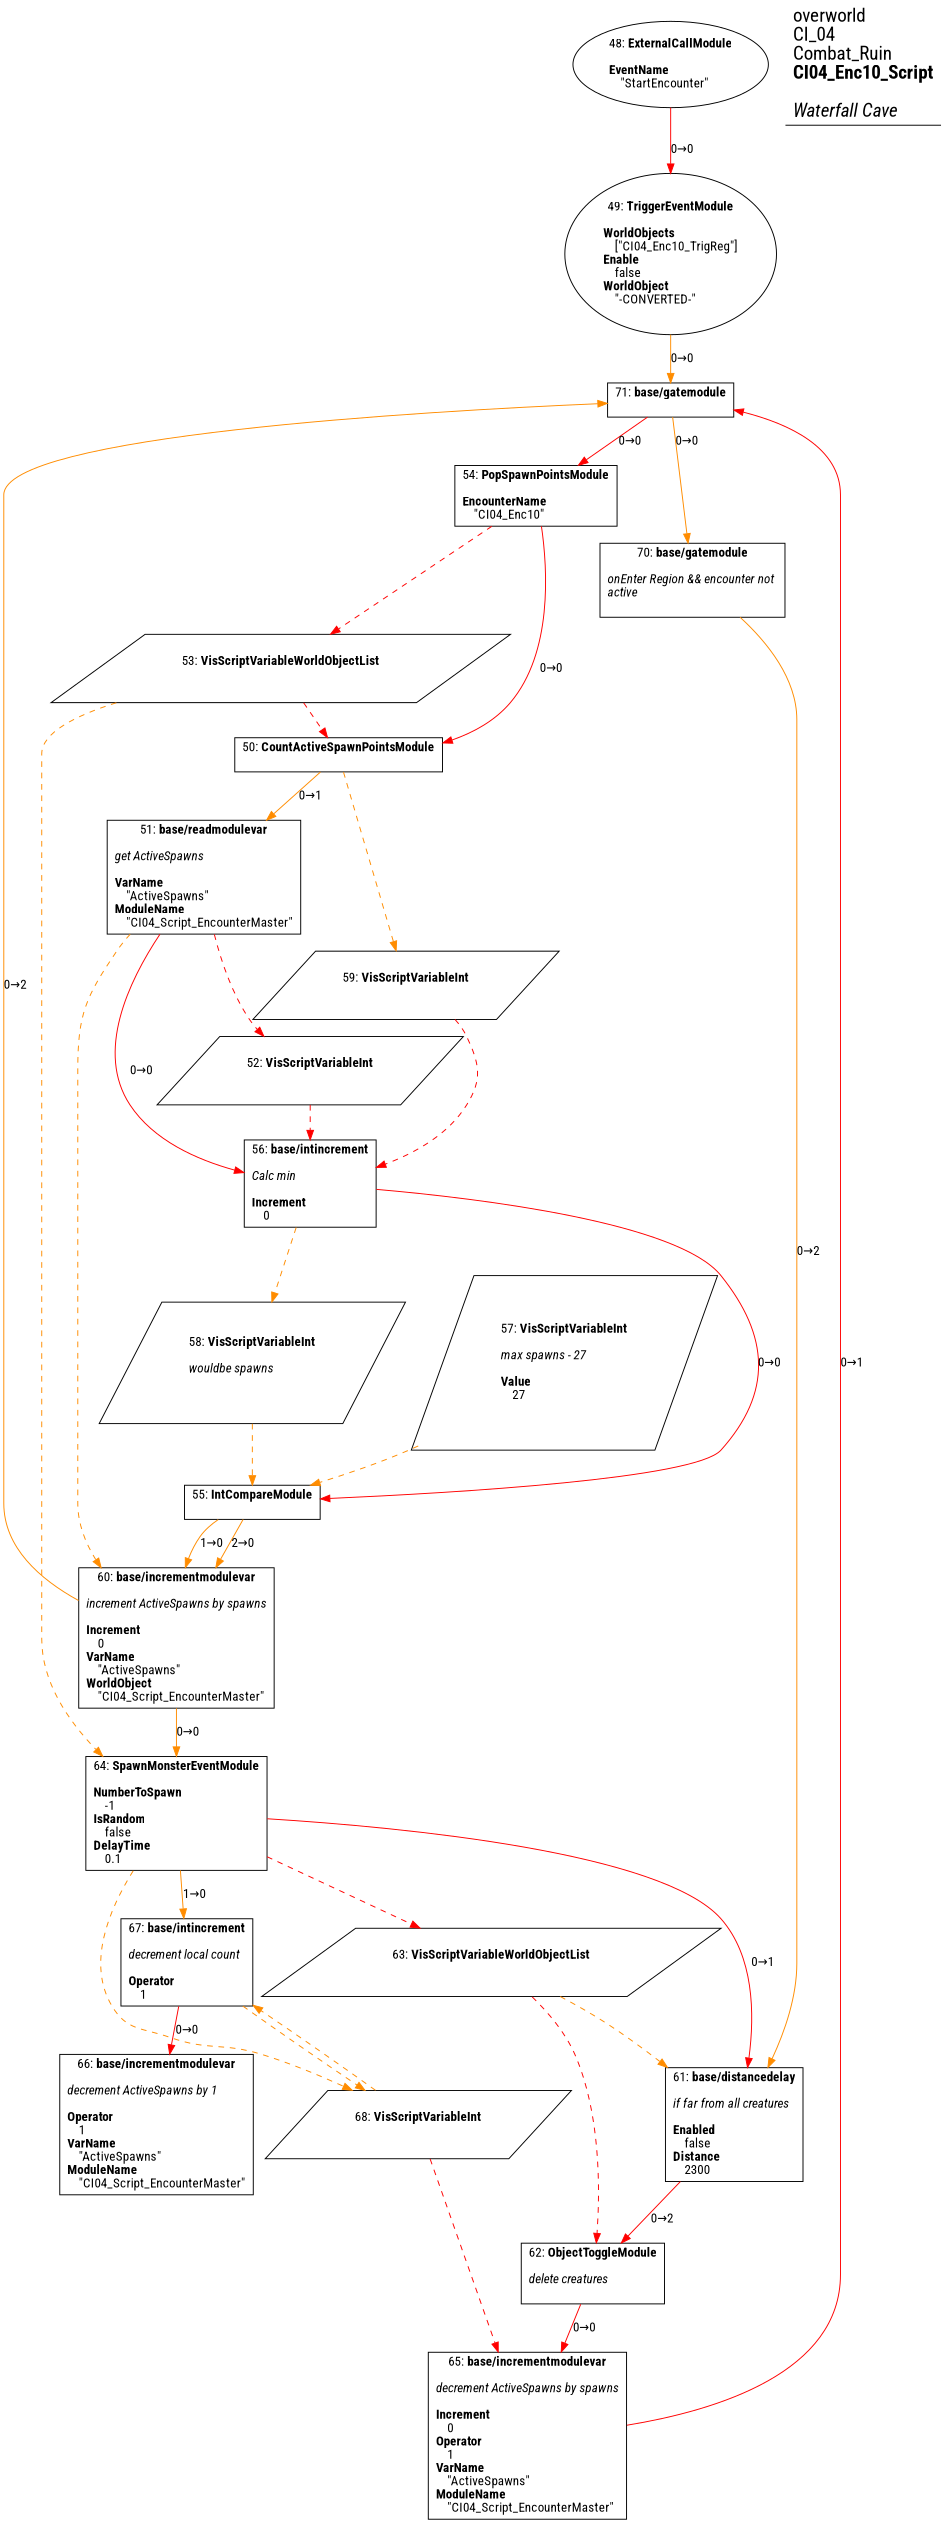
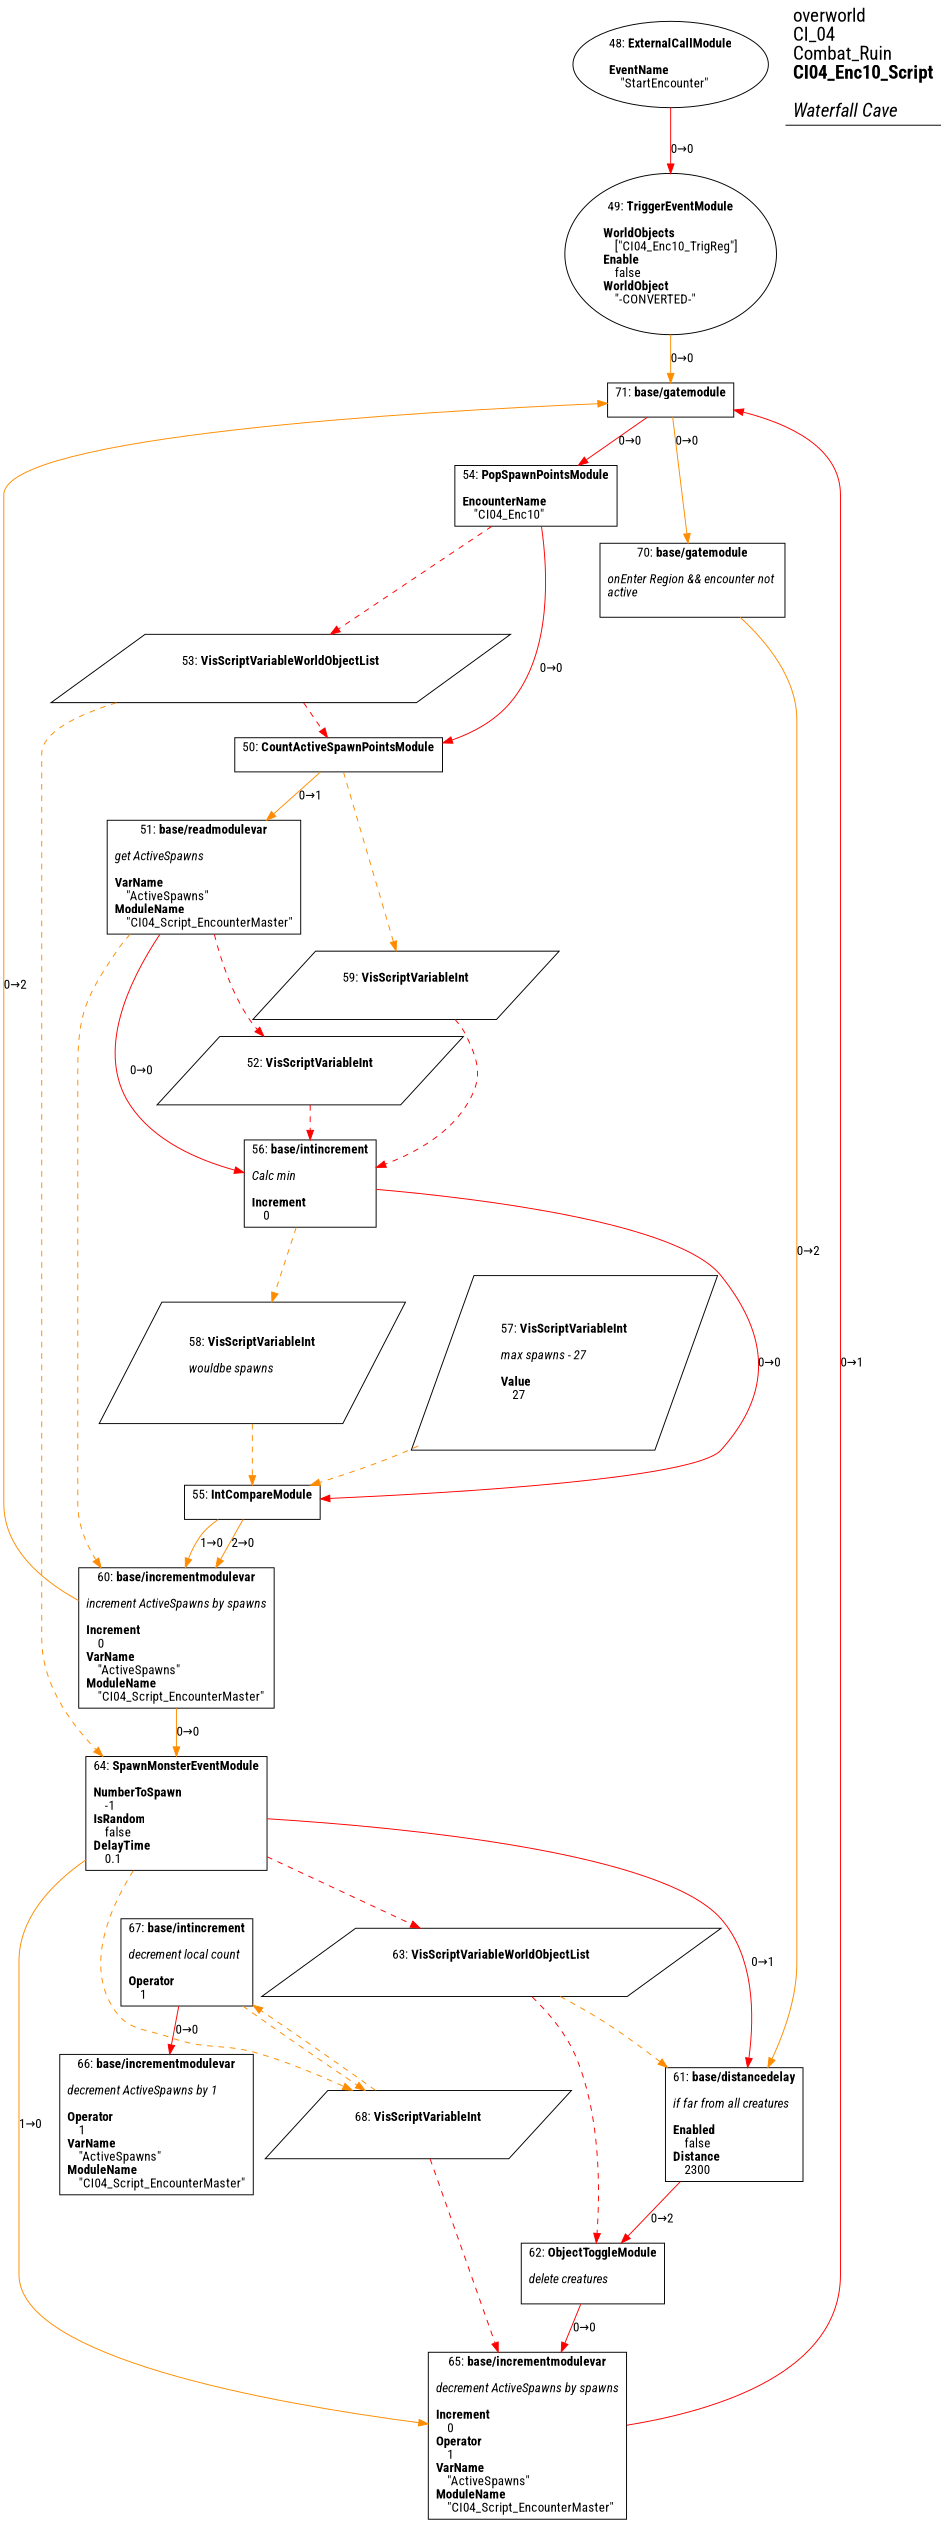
node "60:": text "WorldObject" -> "ModuleName"
edge "64:" -> "67:": now "64:" -> "65:"
